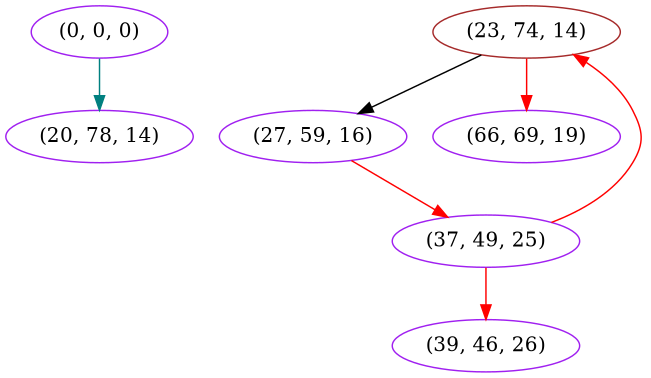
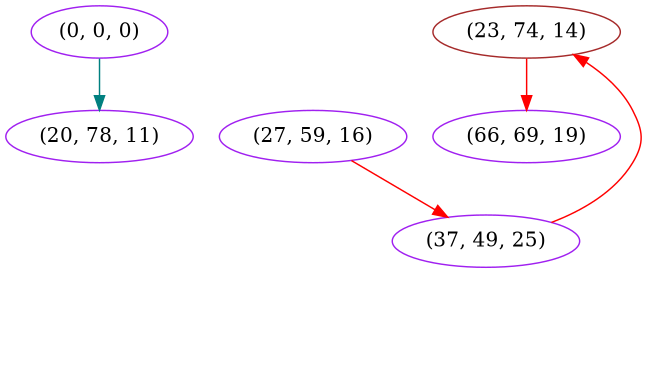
edge "(23, 74, 14)" -> "(27, 59, 16)": removed
node "(20, 78, 14)": label "(20, 78, 14)" -> "(20, 78, 11)"
node "(39, 46, 26)": removed
